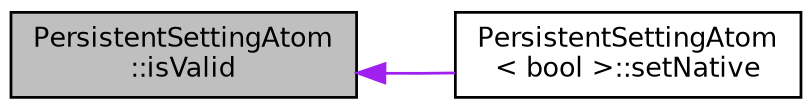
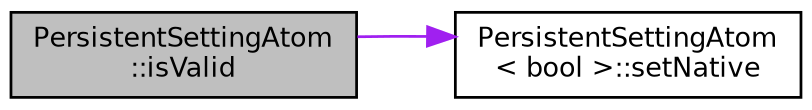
edge "PersistentSettingAtom < bool >::setNative" -> "PersistentSettingAtom ::isValid": reversed
